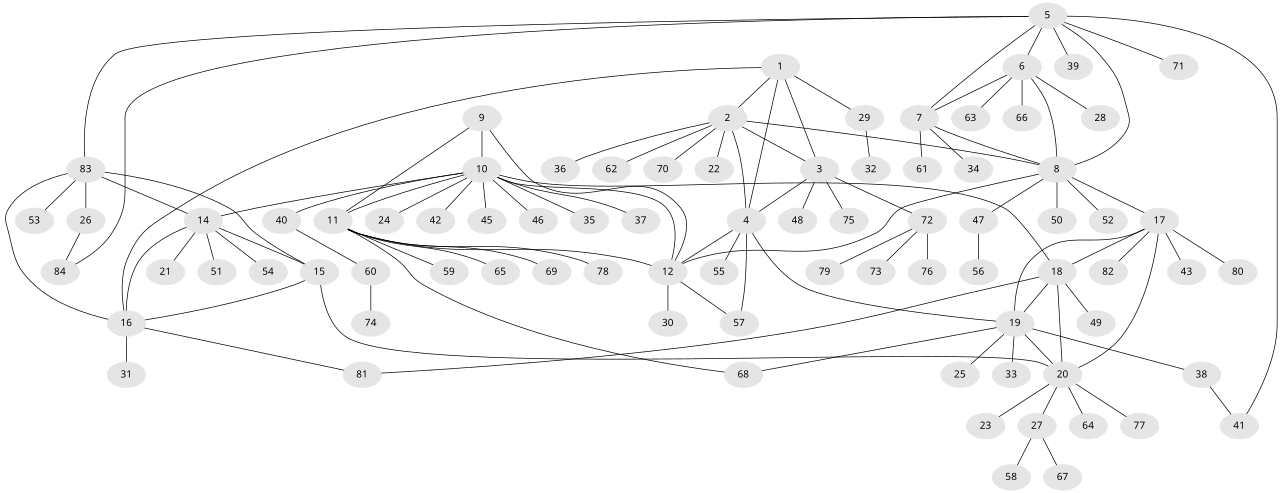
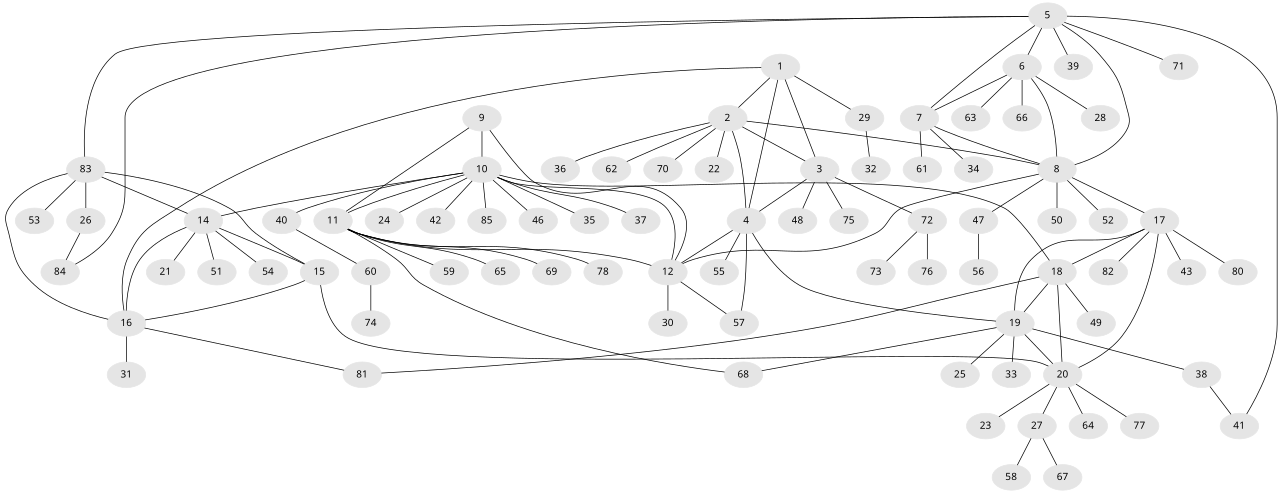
node "45": label "45" -> "85"
node "79": removed
